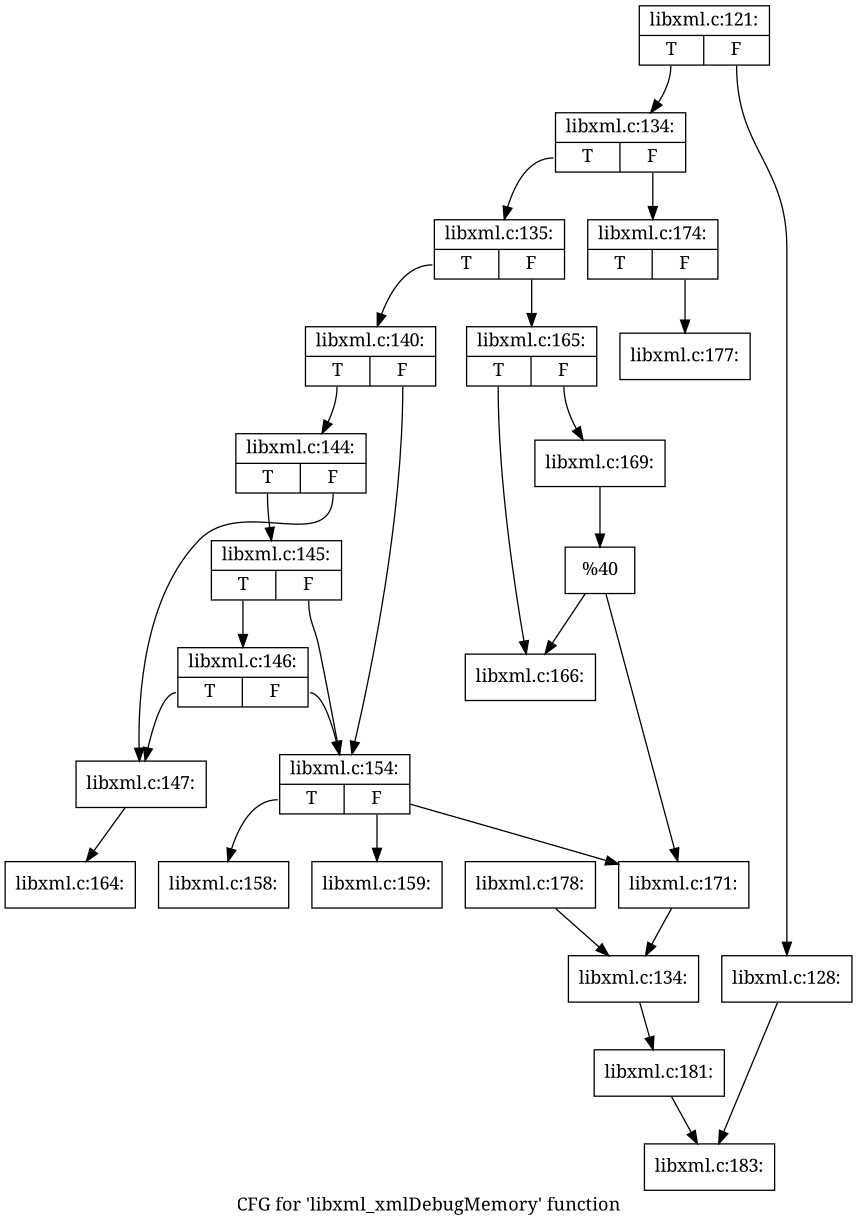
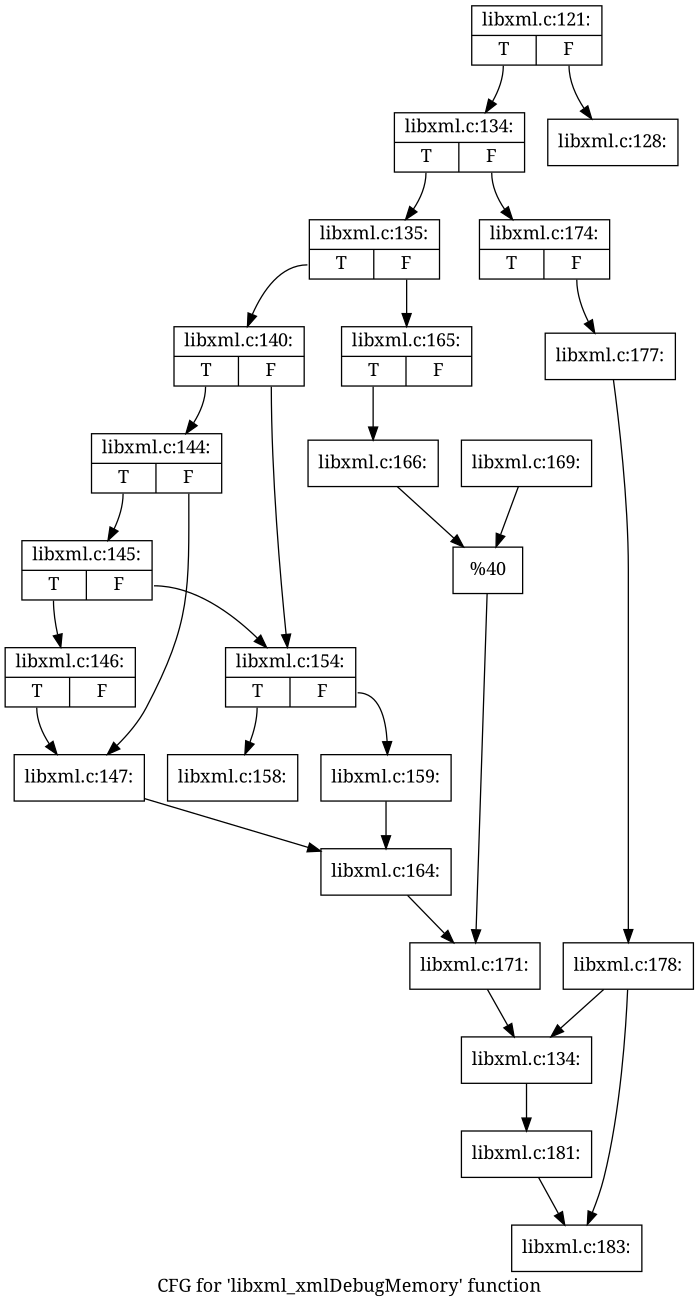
edge "libxml.c:165:" -> "libxml.c:169:": removed
edge "%40" -> "libxml.c:166:": reversed
edge "libxml.c:177:" -> "libxml.c:178:": added
edge "libxml.c:146:" -> "libxml.c:154:": removed
edge "libxml.c:159:" -> "libxml.c:164:": added
edge "libxml.c:154:" -> "libxml.c:171:": now "libxml.c:164:" -> "libxml.c:171:"
edge "libxml.c:128:" -> "libxml.c:183:": now "libxml.c:178:" -> "libxml.c:183:"
